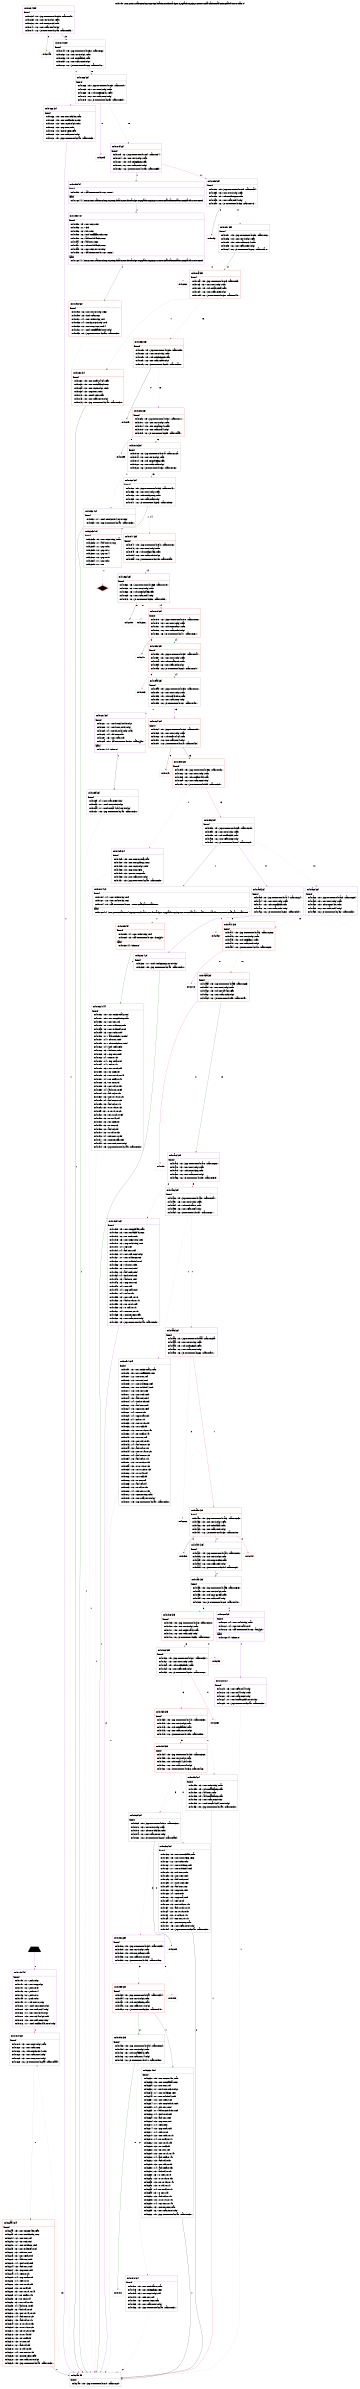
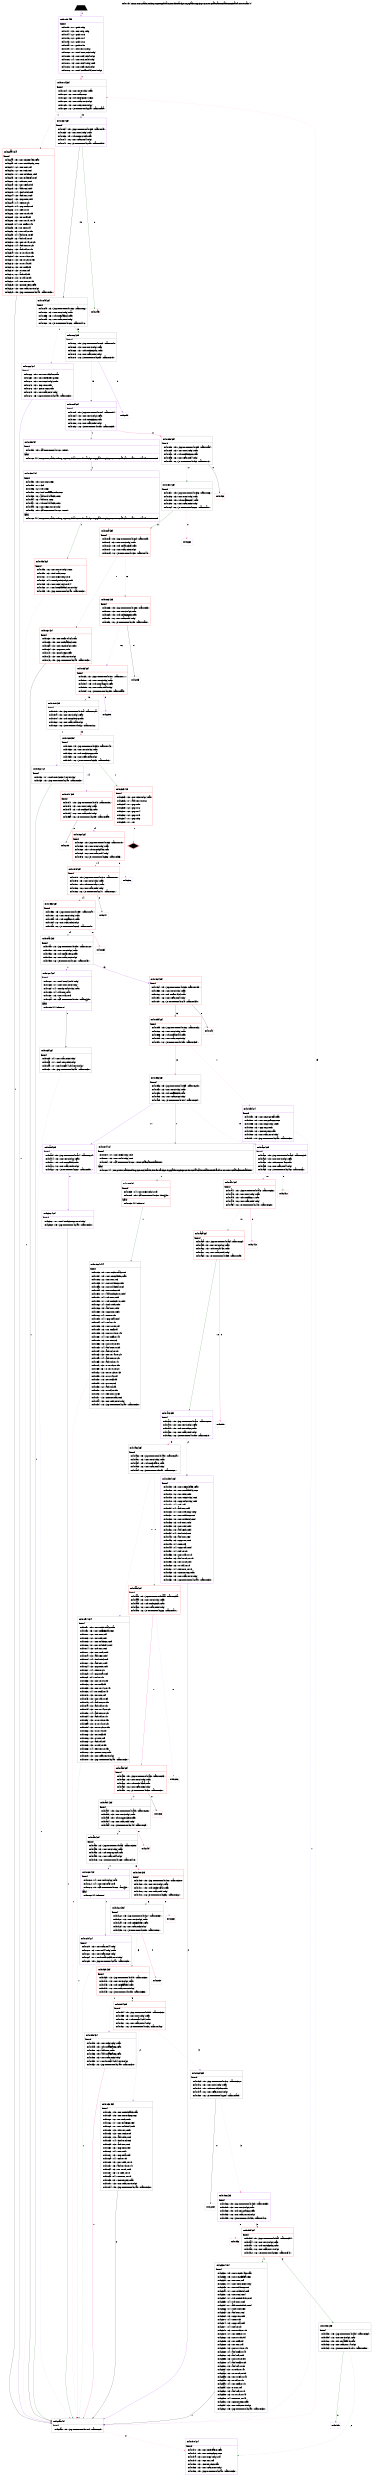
edge "0x40181d [23]" -> "0x401834 [25]": added, label "19"
edge "0x401960 [25]" -> "0x402199": now "0x401947 [25]" -> "0x402199"
edge "0x401abe [25]" -> "0x40241f": now "0x401ad7 [25]" -> "0x40241f"
edge "0x401d70 [27]" -> "0x4024a0 [5]": reversed
